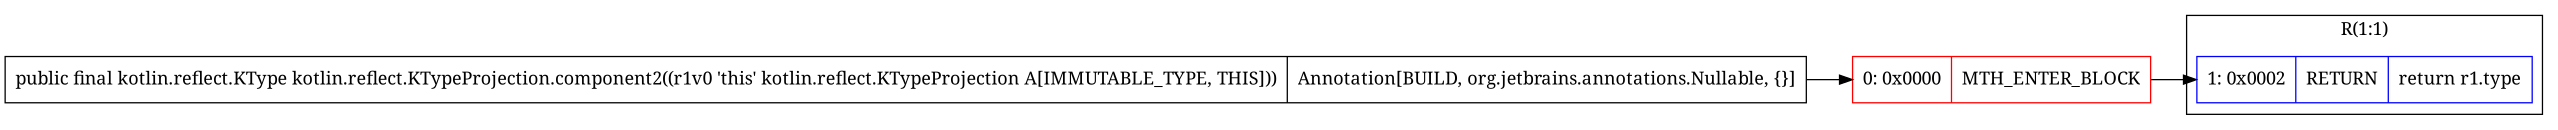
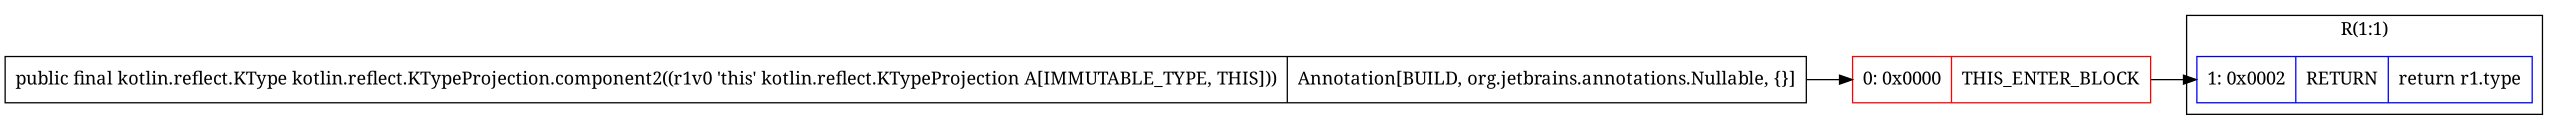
node "0: 0x0000": text "MTH_ENTER_BLOCK" -> "THIS_ENTER_BLOCK"
